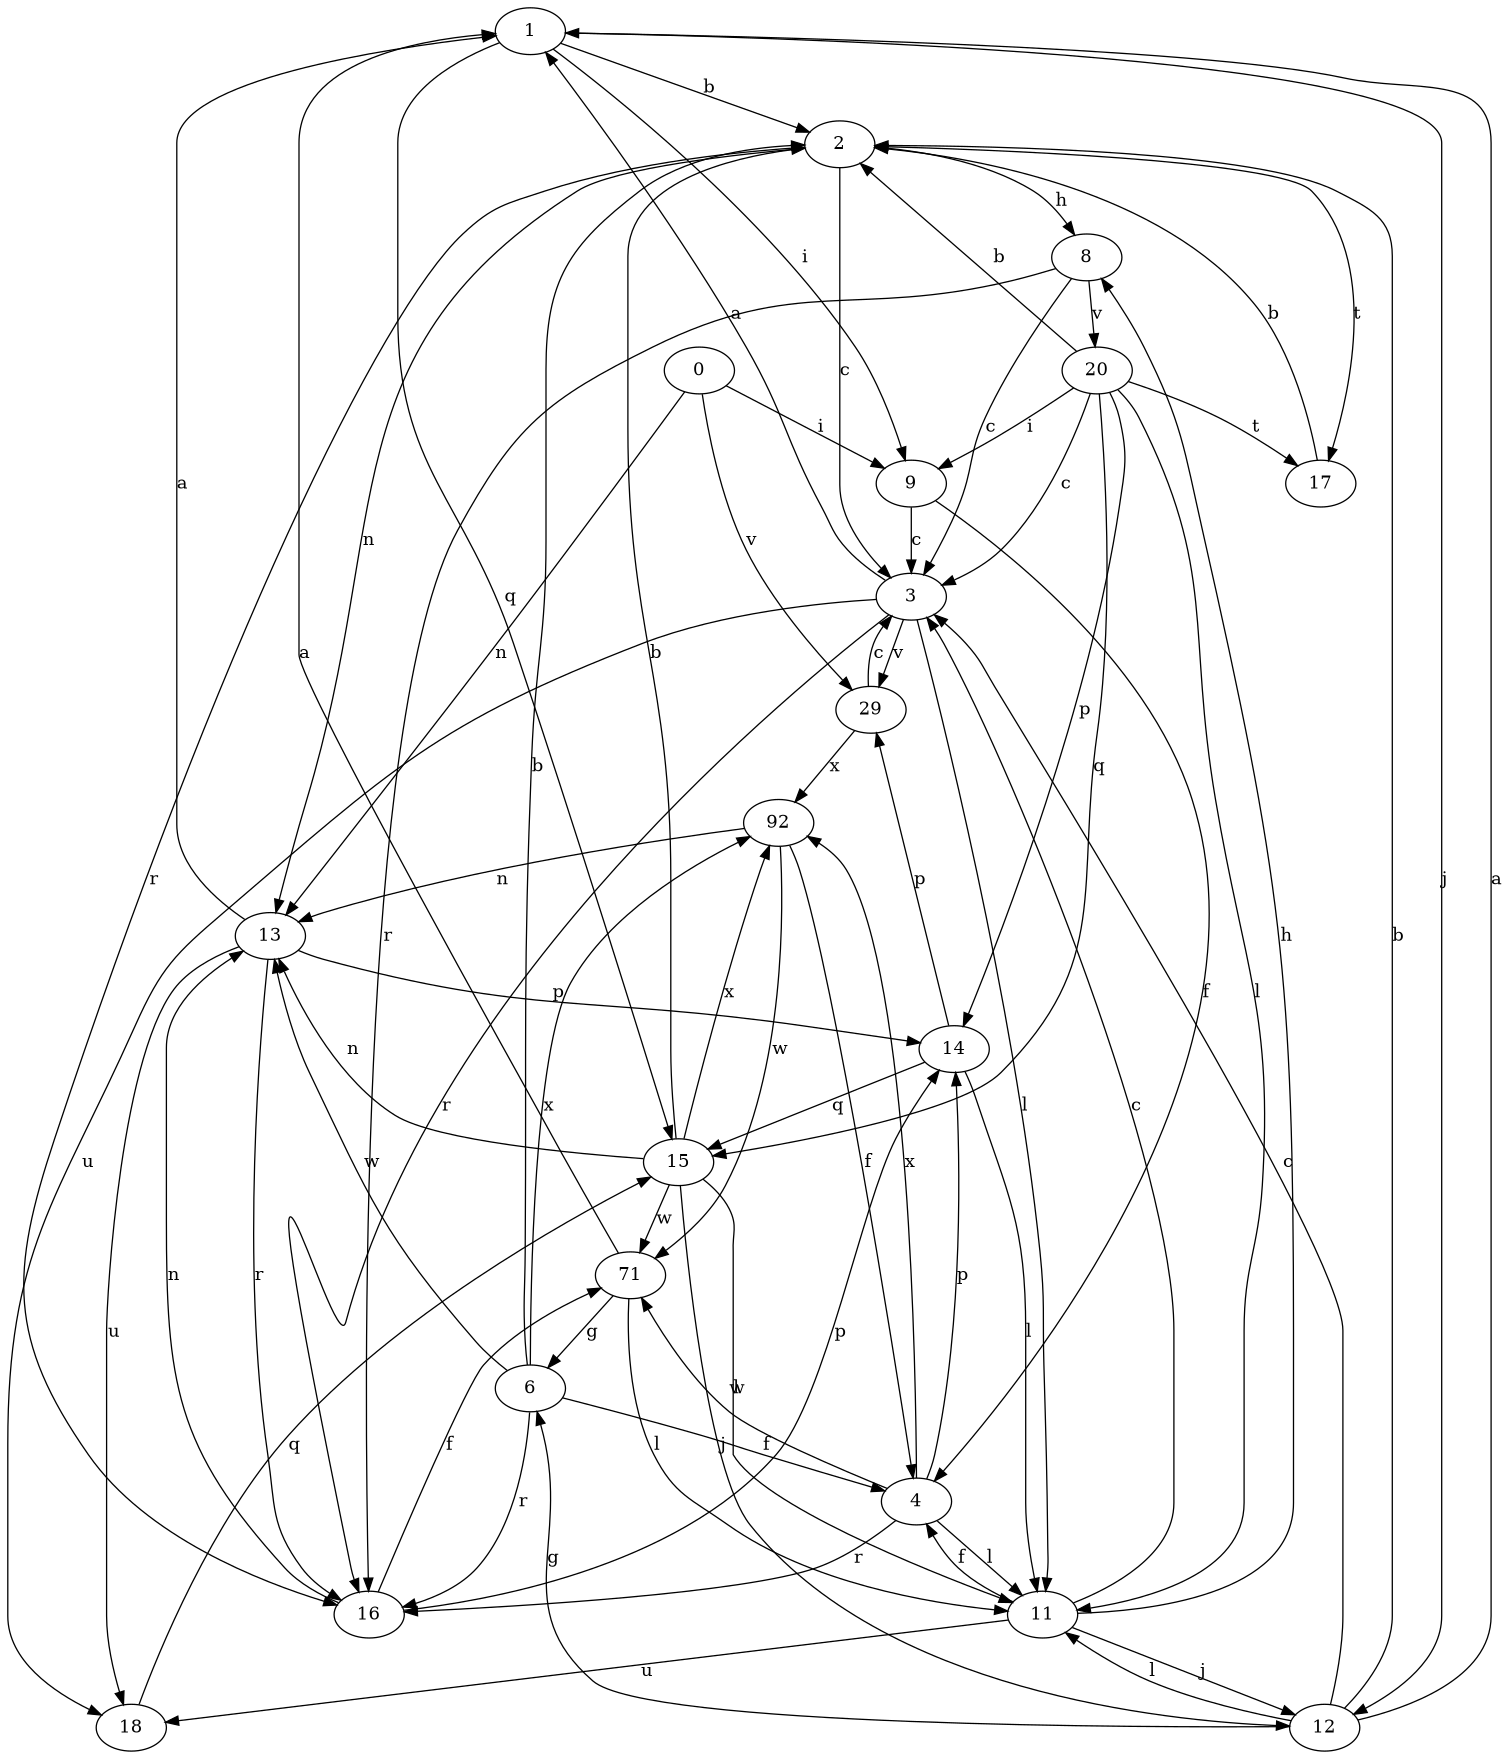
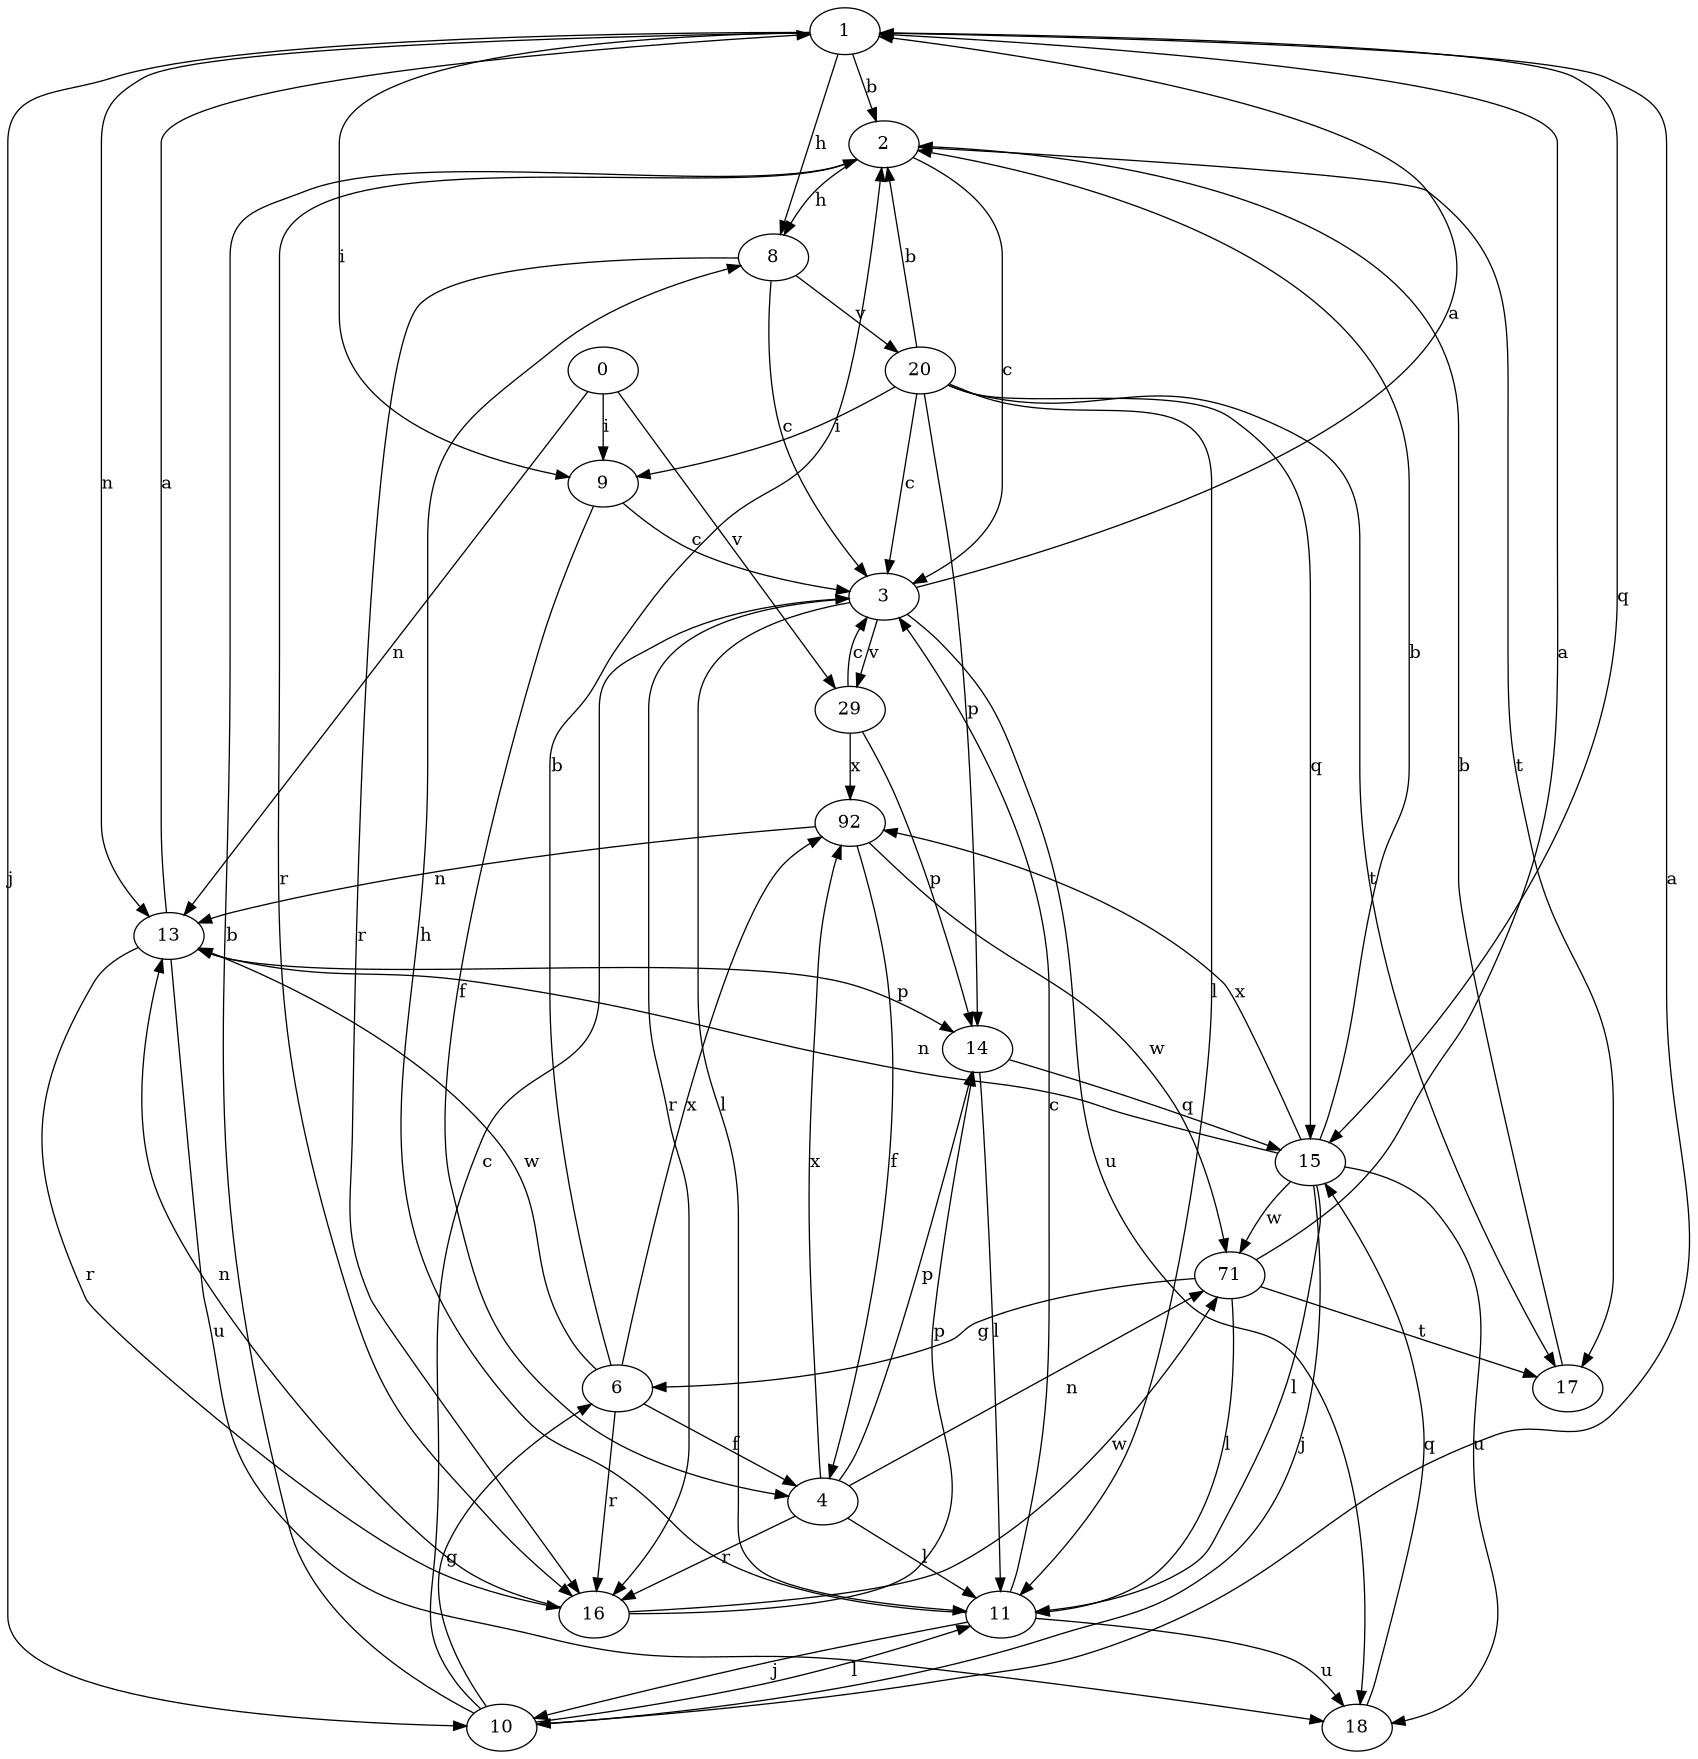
edge "1" -> "8": added, label "h"
edge "2" -> "13": now "1" -> "13"
edge "14" -> "29": reversed
edge "71" -> "17": added, label "t"
edge "4" -> "71": label "w" -> "n"
edge "15" -> "18": added, label "u"
edge "16" -> "71": label "f" -> "w"
edge "11" -> "4": removed, label "f"
node "12": label "12" -> "10"
